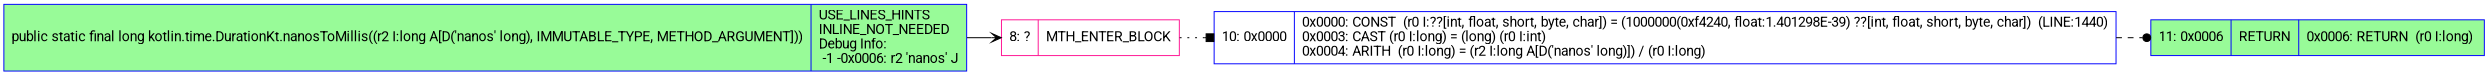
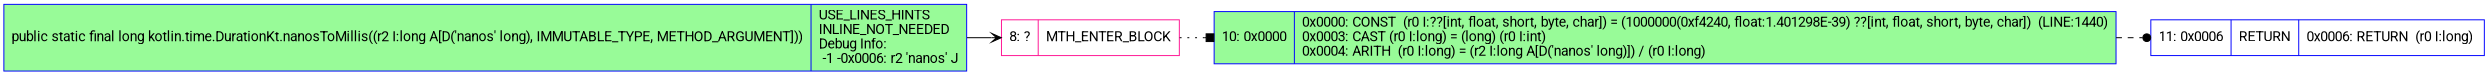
node "10: 0x0000": fillcolor white -> palegreen
node "11: 0x0006": fillcolor palegreen -> white
